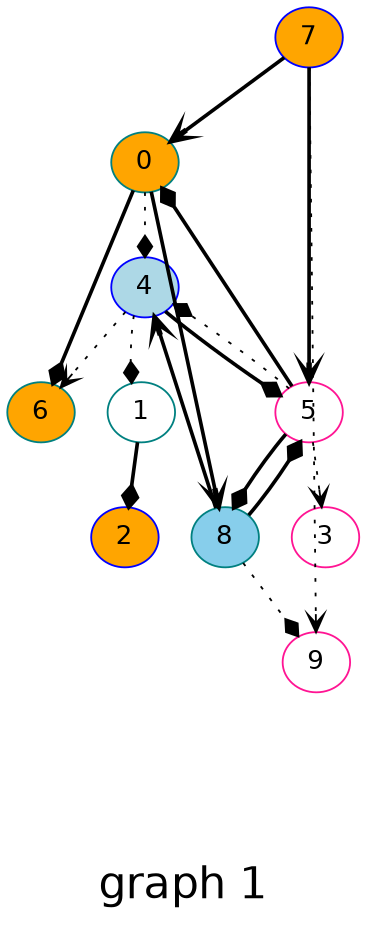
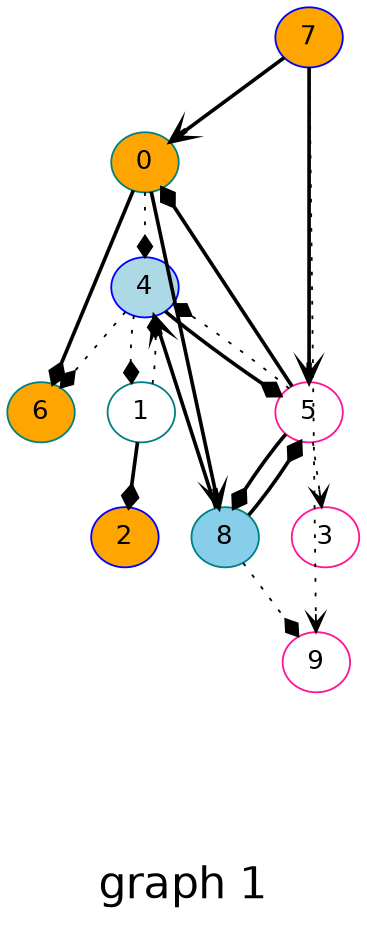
edge "4" -> "6": arrowhead vee -> diamond
edge "1" -> "4": added
